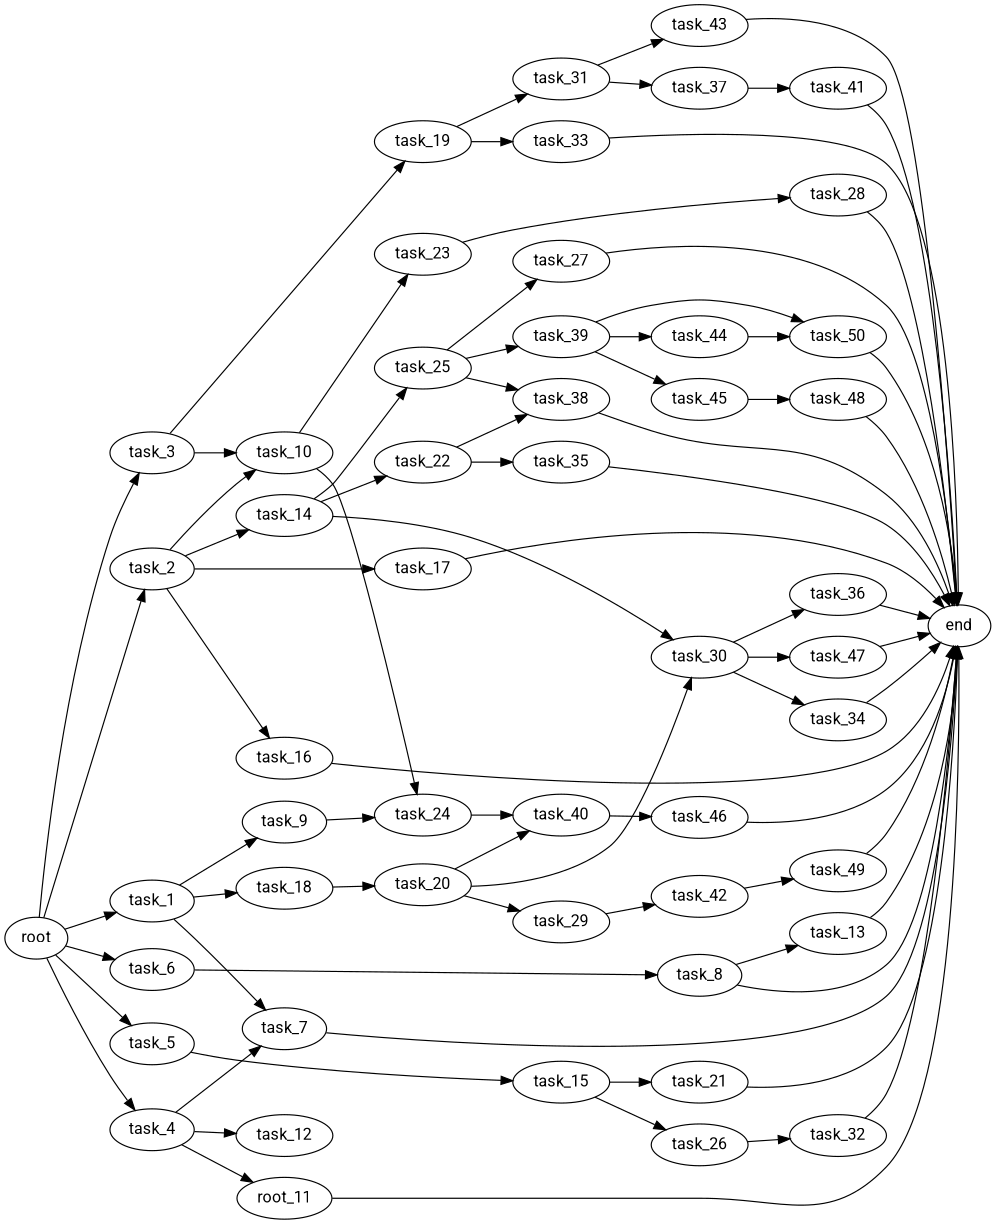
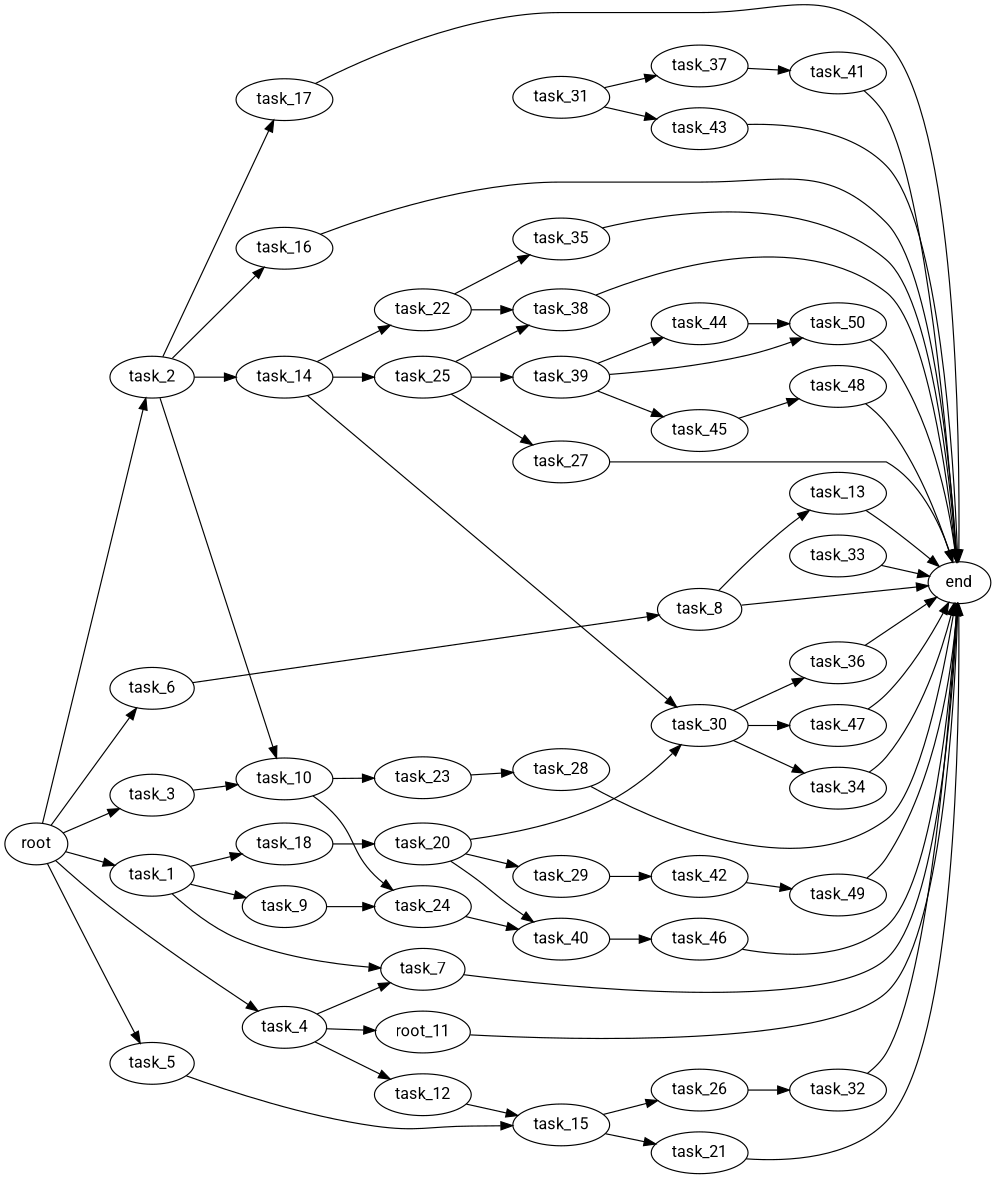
node "task_19": removed
edge "task_12" -> "task_15": added
